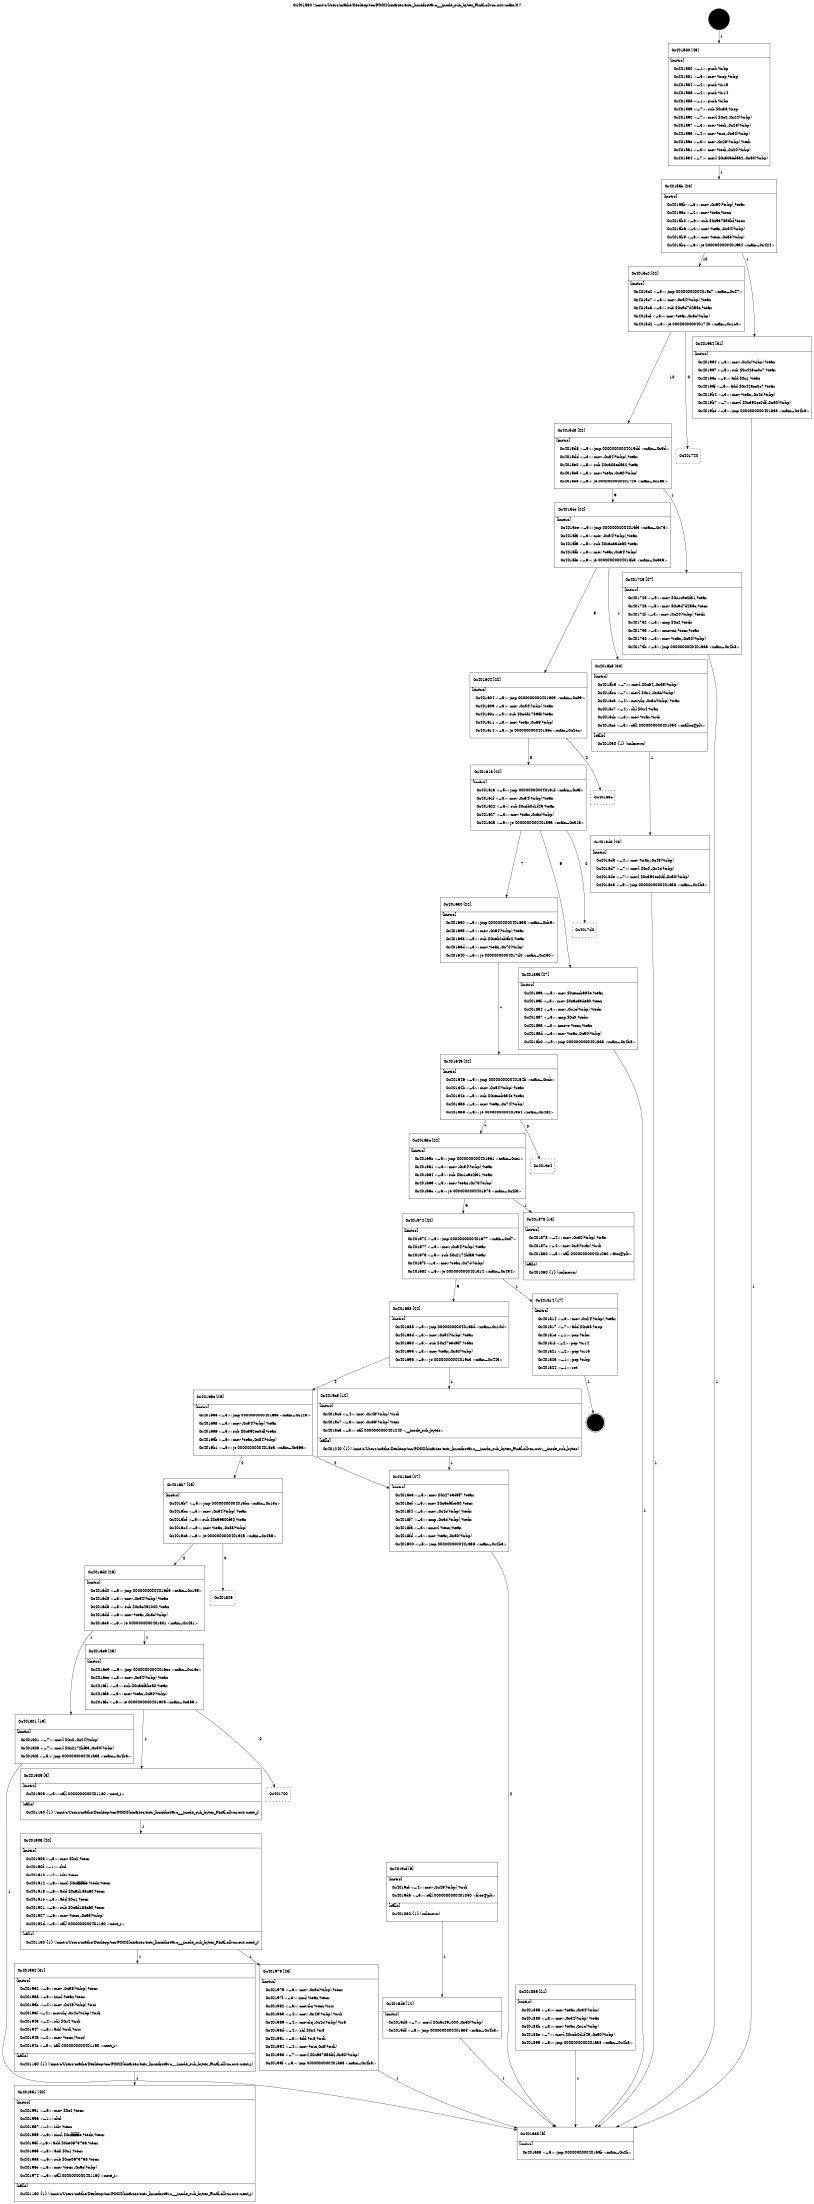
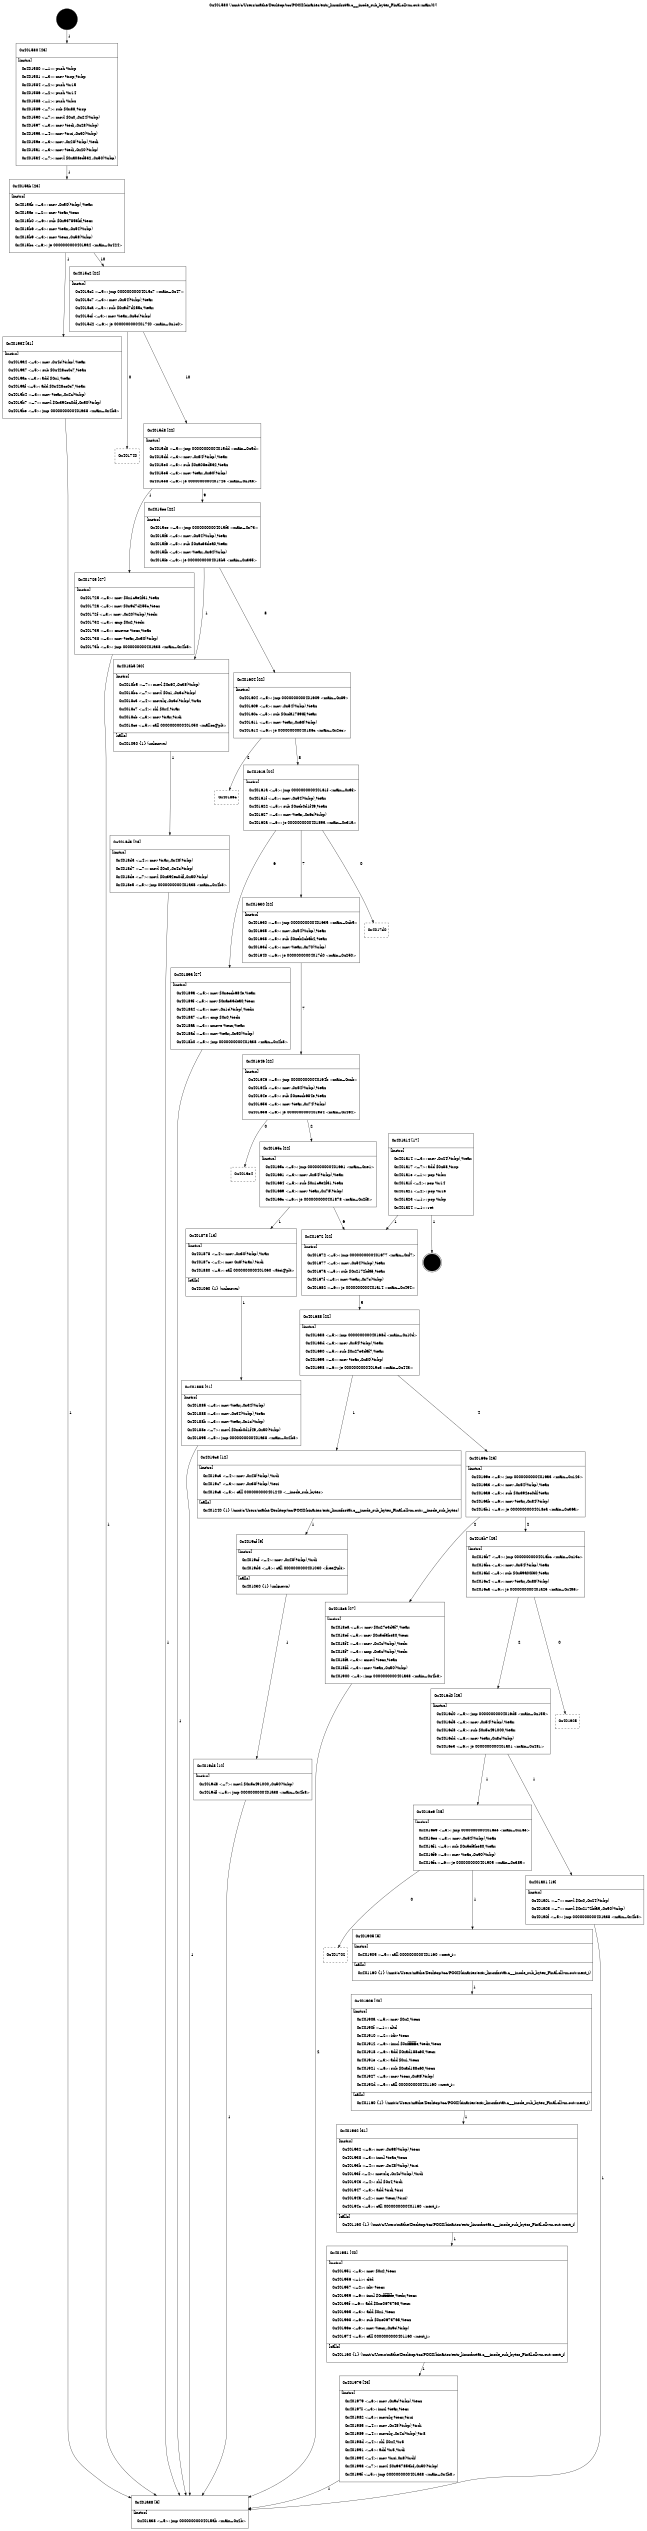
edge "0x401646 [22]" -> "0x40165c [22]": label " 7" -> " 2"
edge "0x401672 [22]" -> "0x401a14 [17]": reversed
edge "0x401878 [13]" -> "0x401885 [21]": added, label "1"
edge "0x4019c3 [12]" -> "0x4018ea [27]": now "0x4019c3 [12]" -> "0x4019cf [9]"
edge "0x40190a [40]" -> "0x401979 [43]": now "0x401951 [40]" -> "0x401979 [43]"
